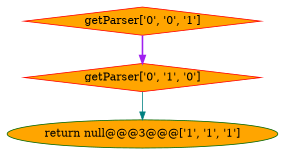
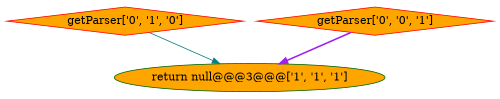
edge "getParser['0', '0', '1']" -> "getParser['0', '1', '0']": now "getParser['0', '0', '1']" -> "return null@@@3@@@['1', '1', '1']"
